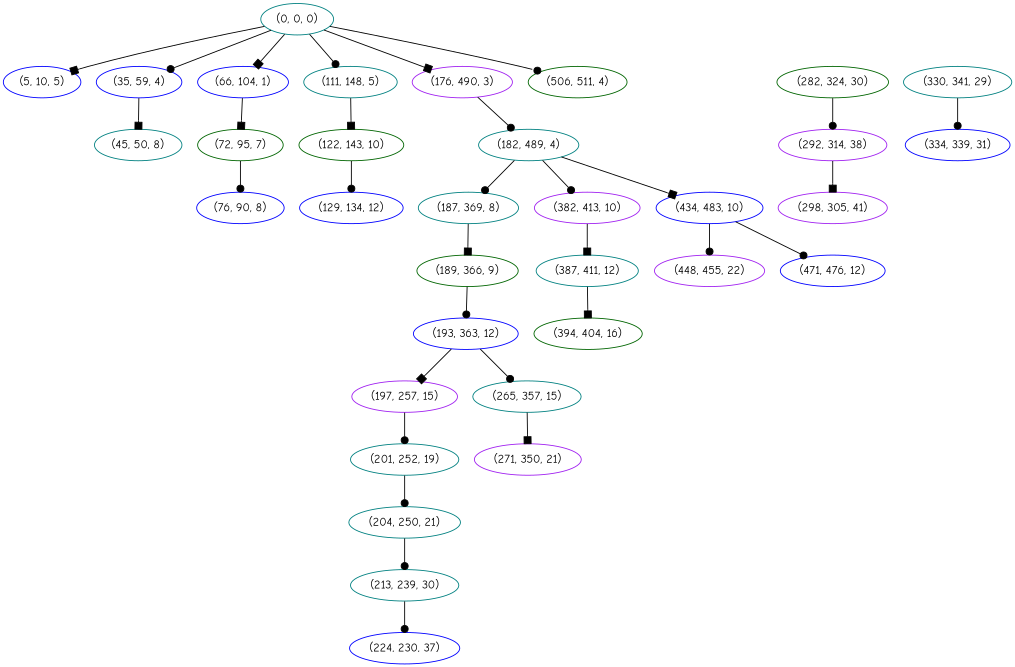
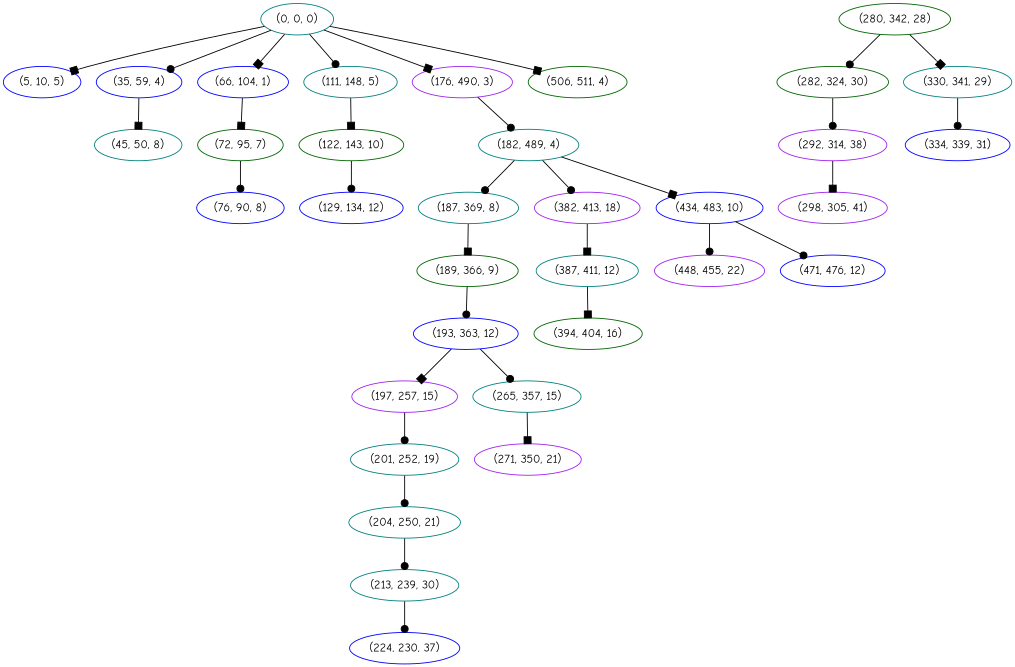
node "(280, 342, 28)": added
edge "(0, 0, 0)" -> "(506, 511, 4)": arrowhead dot -> box
node "(382, 413, 10)": label "(382, 413, 10)" -> "(382, 413, 18)"
